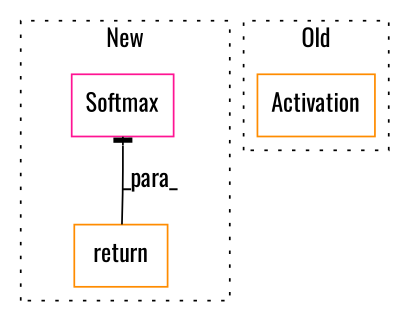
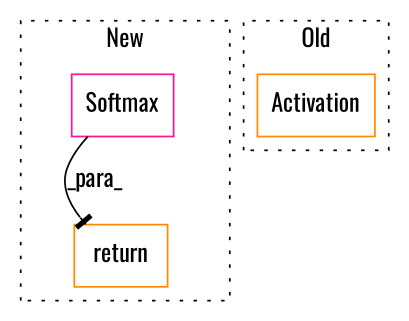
edge "return" -> "Softmax": reversed
